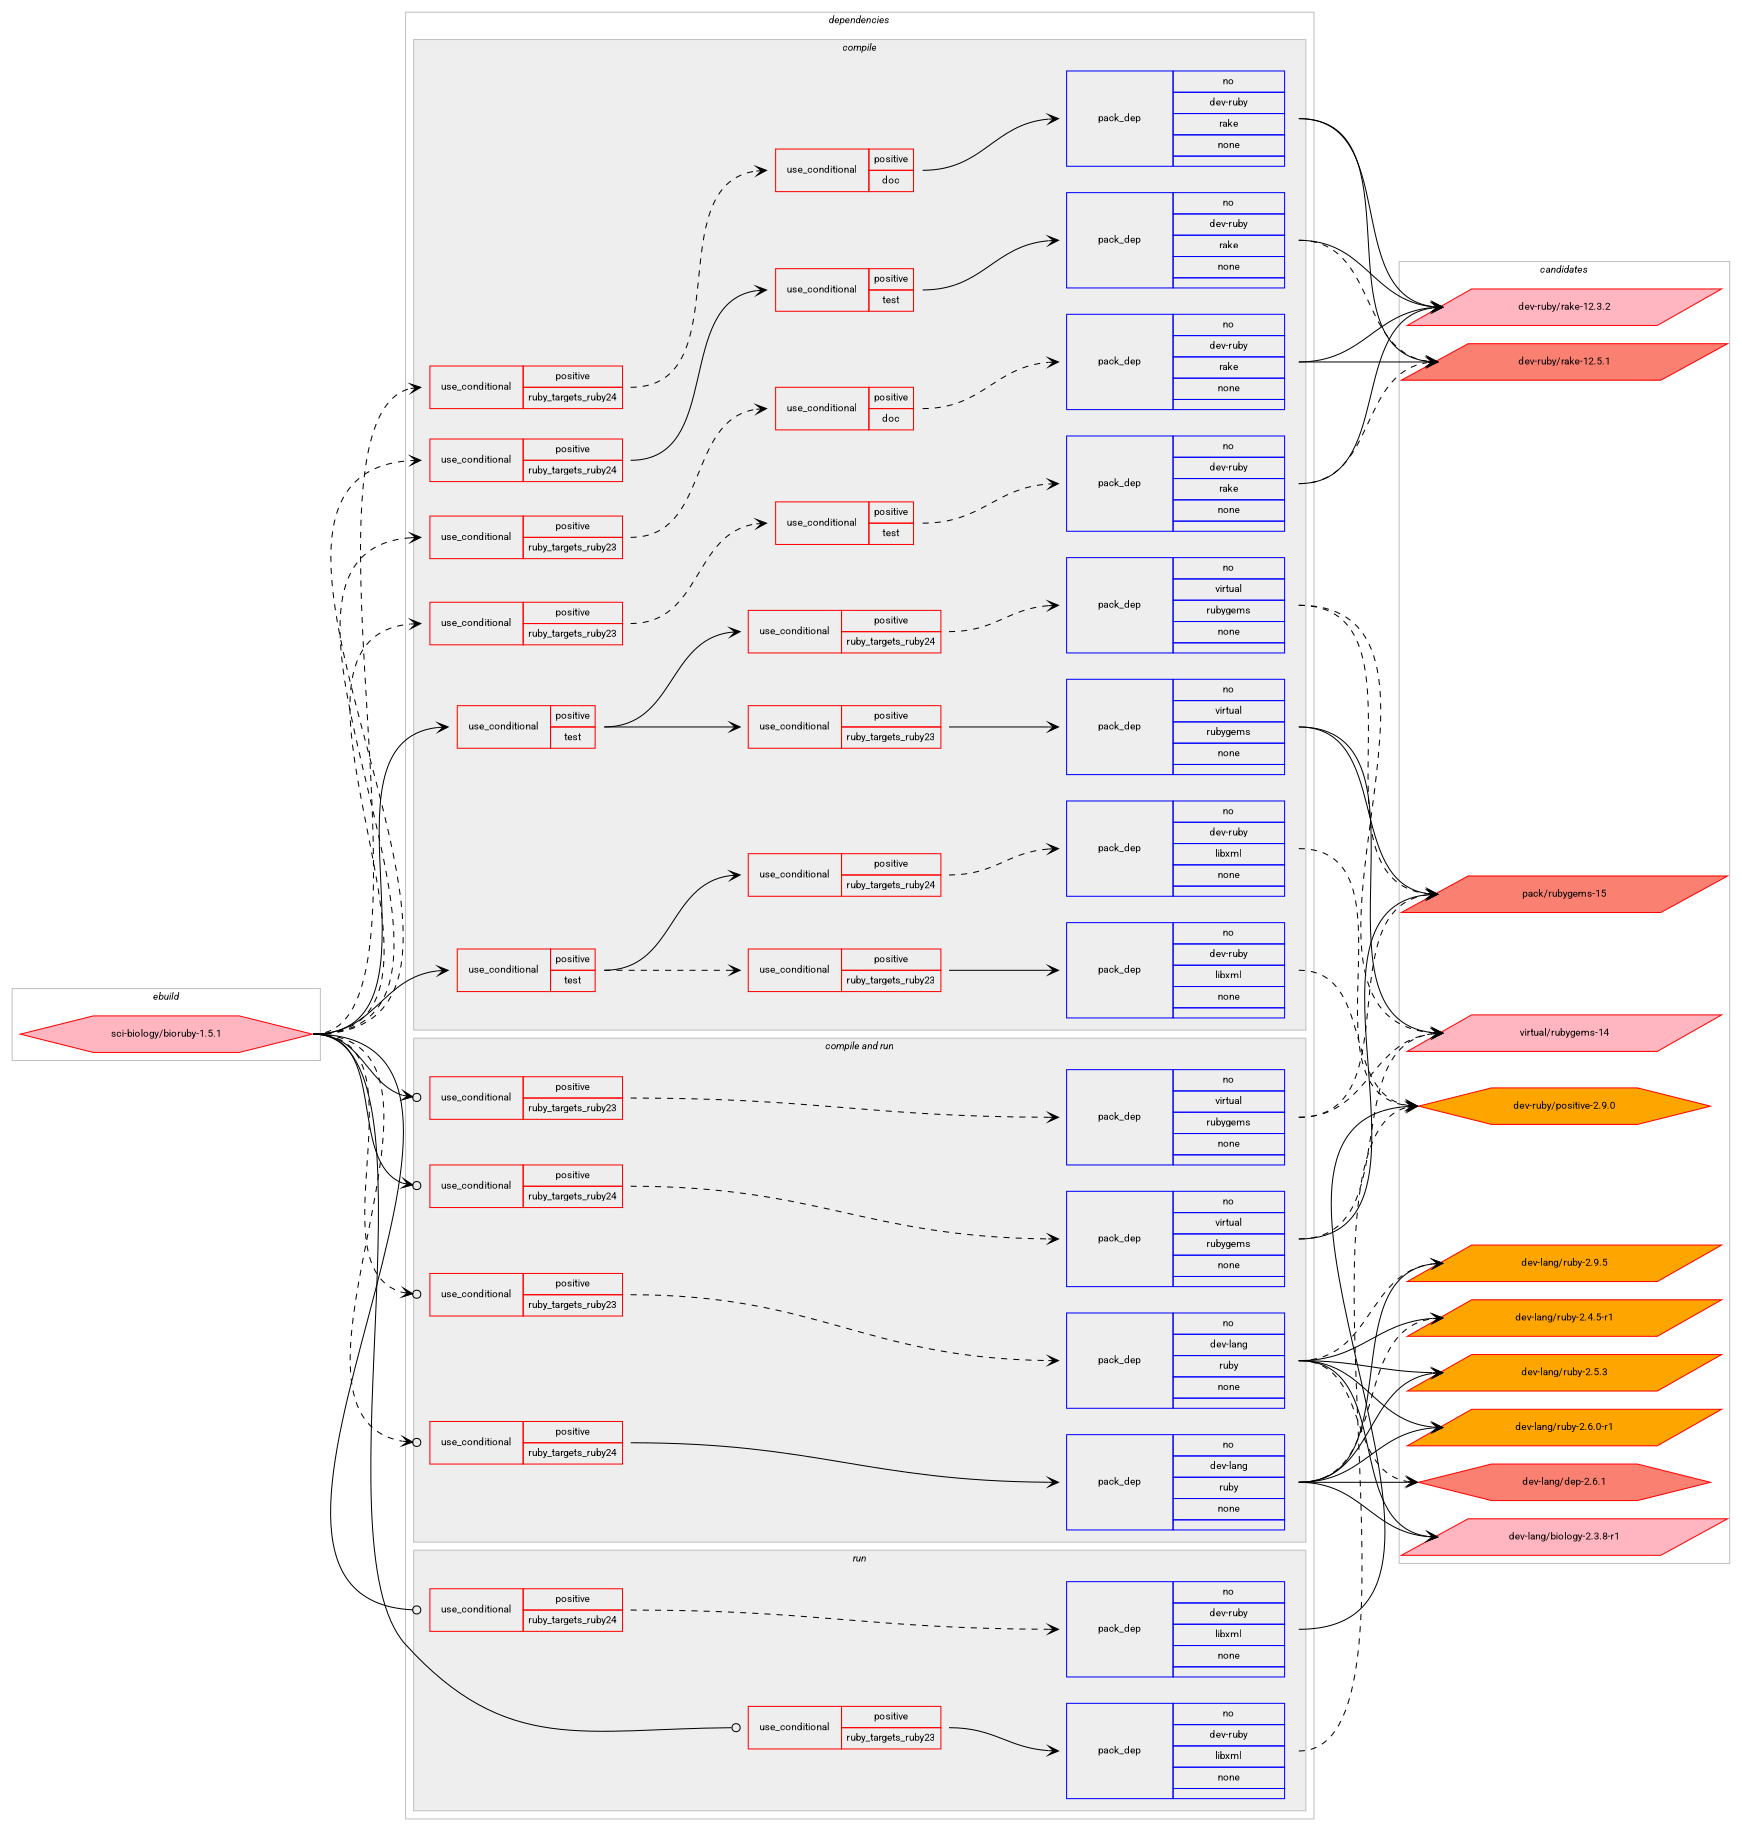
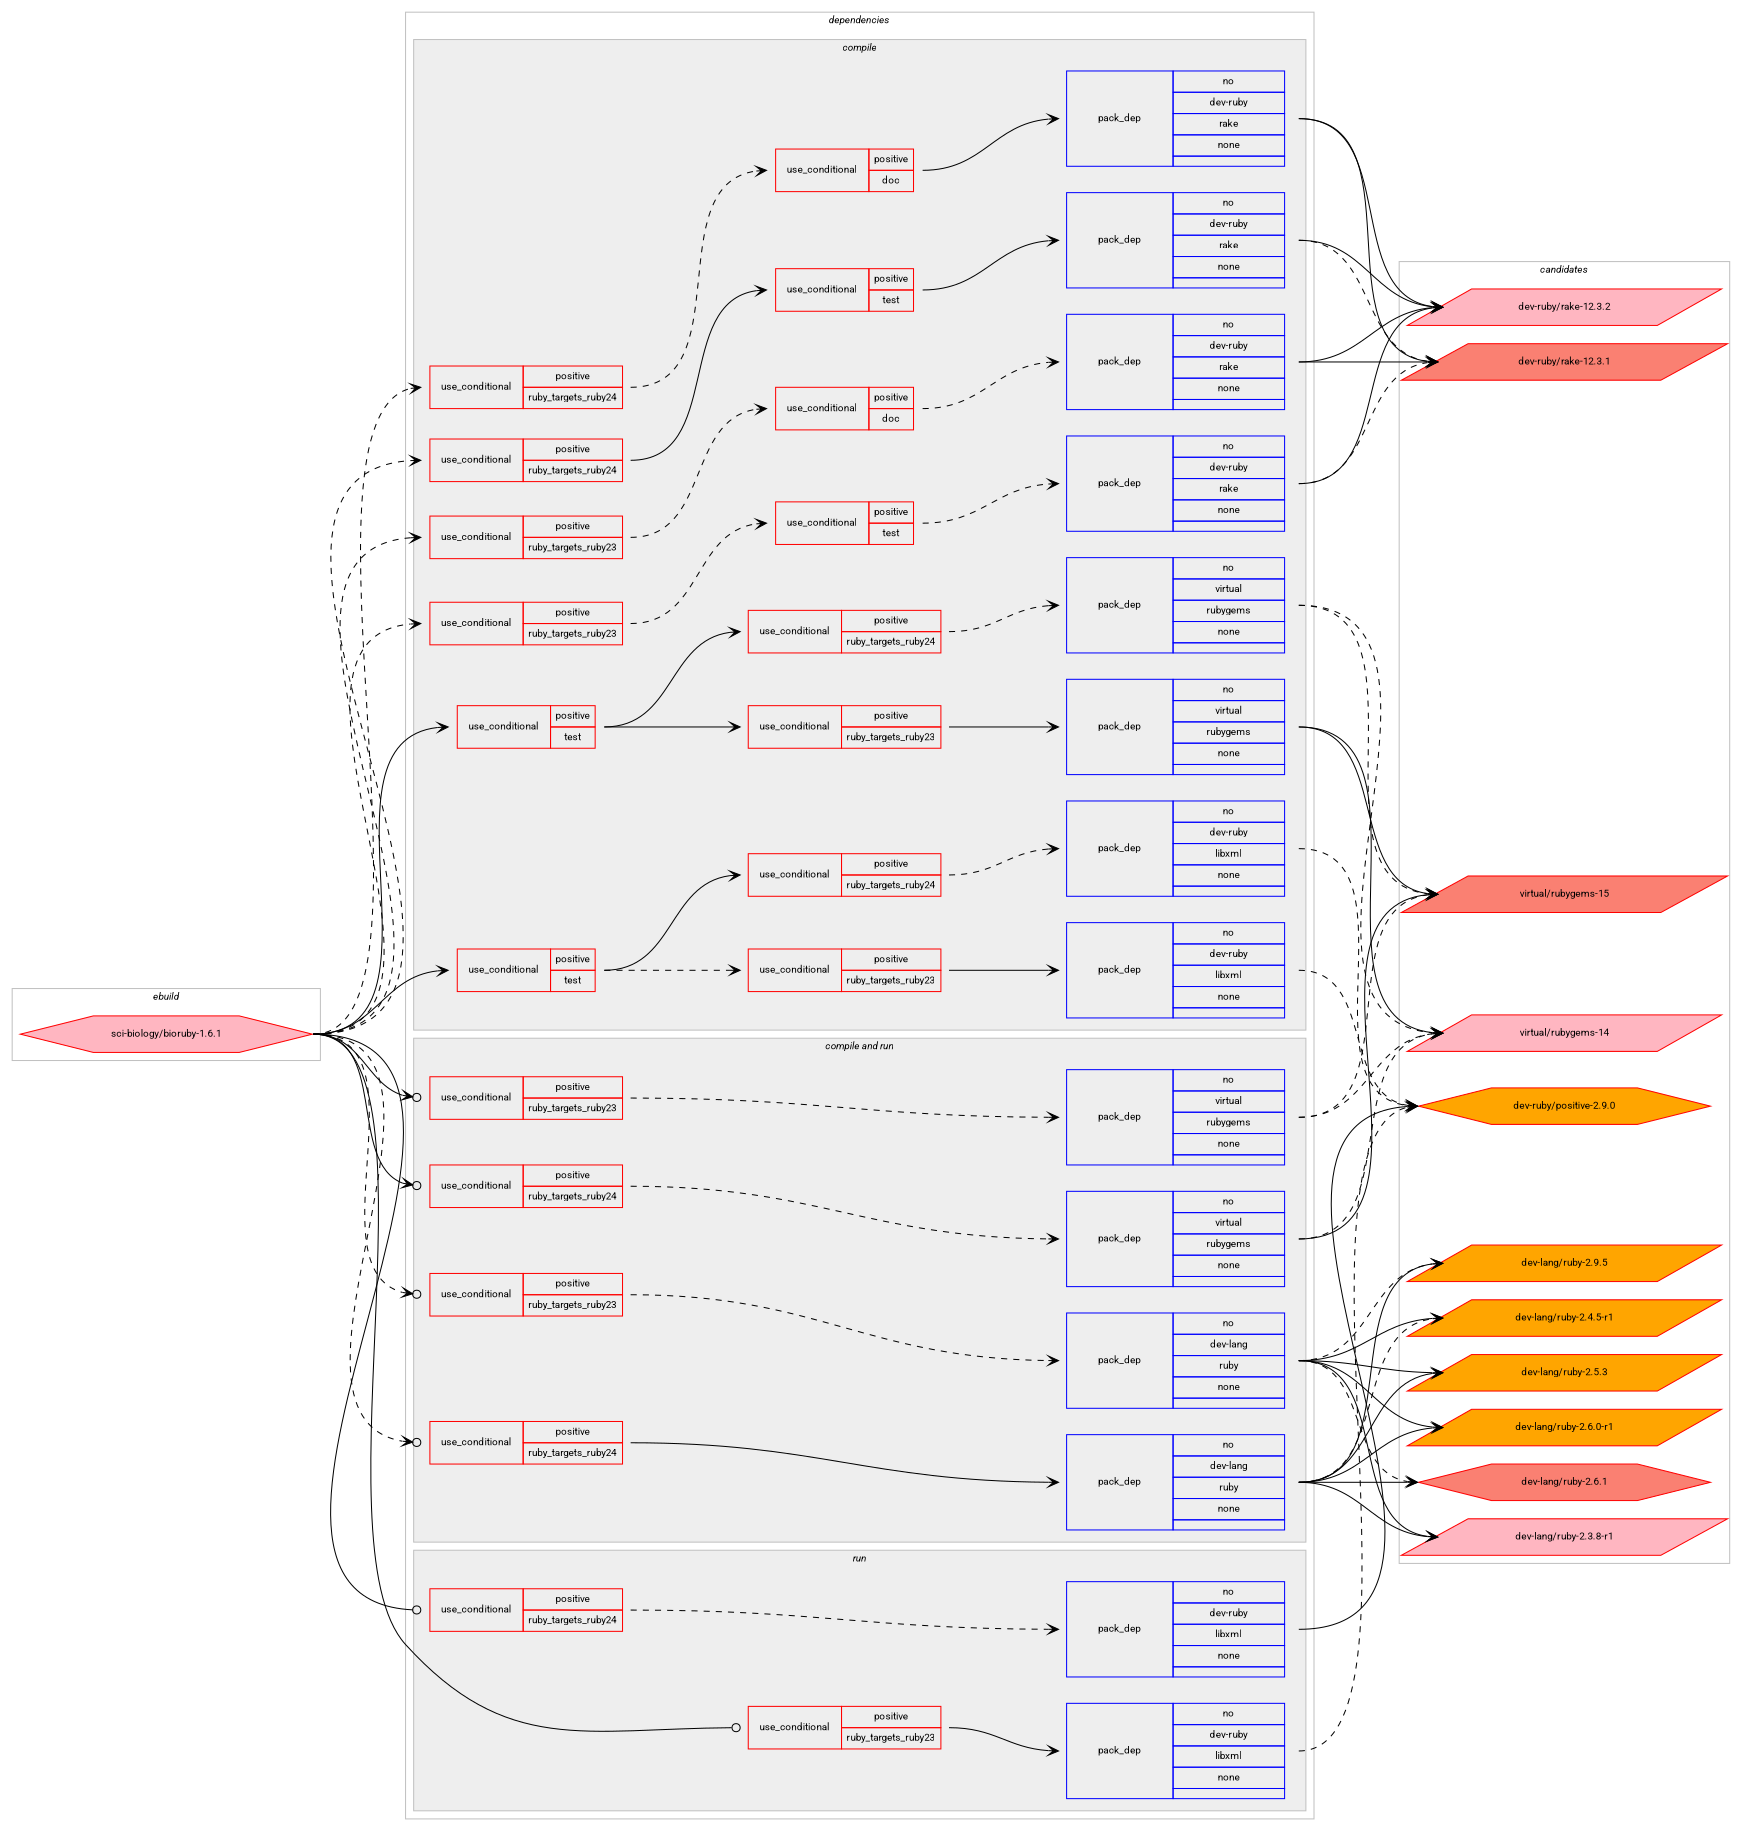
node "dev-ruby/rake-12.5.1": label "dev-ruby/rake-12.5.1" -> "dev-ruby/rake-12.3.1"
node "pack/rubygems-15": label "pack/rubygems-15" -> "virtual/rubygems-15"
node "sci-biology/bioruby-1.5.1": label "sci-biology/bioruby-1.5.1" -> "sci-biology/bioruby-1.6.1"
node "dev-lang/dep-2.6.1": label "dev-lang/dep-2.6.1" -> "dev-lang/ruby-2.6.1"
node "dev-lang/biology-2.3.8-r1": label "dev-lang/biology-2.3.8-r1" -> "dev-lang/ruby-2.3.8-r1"
